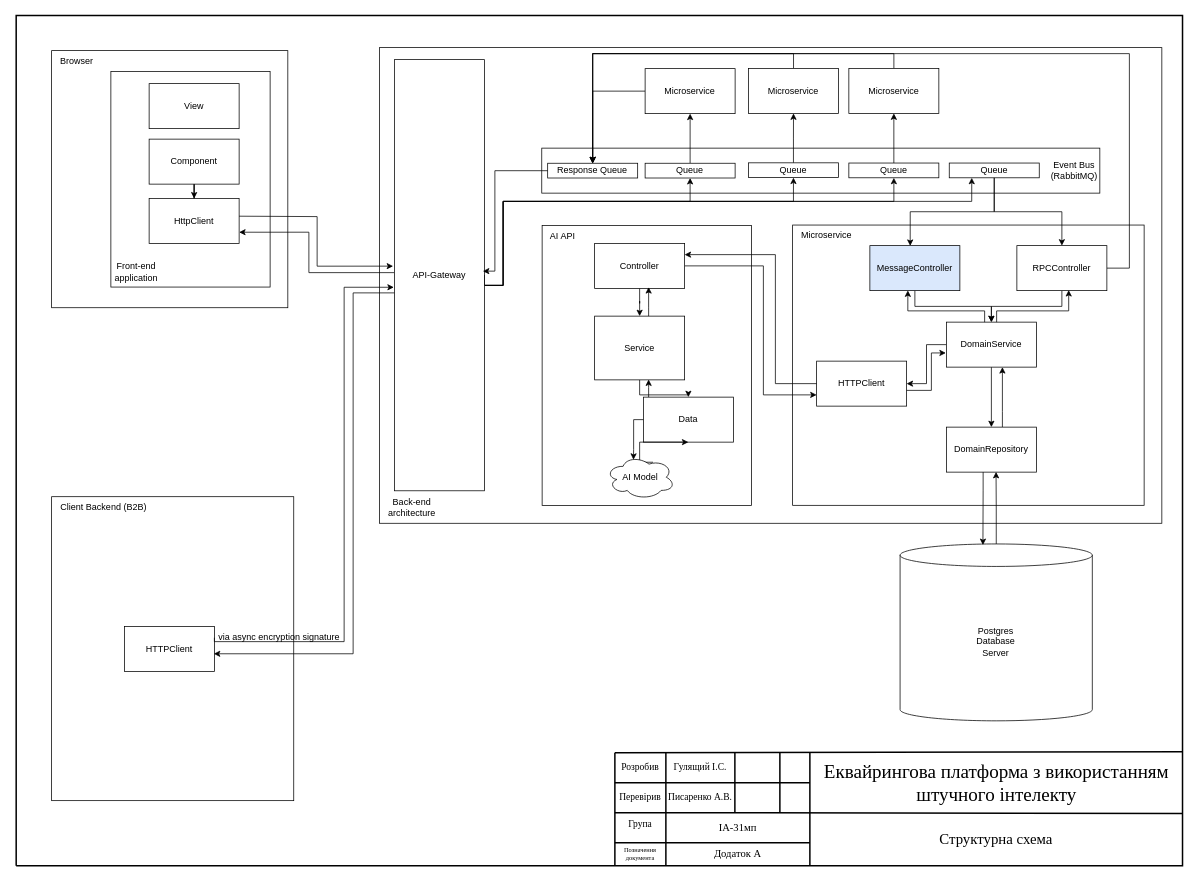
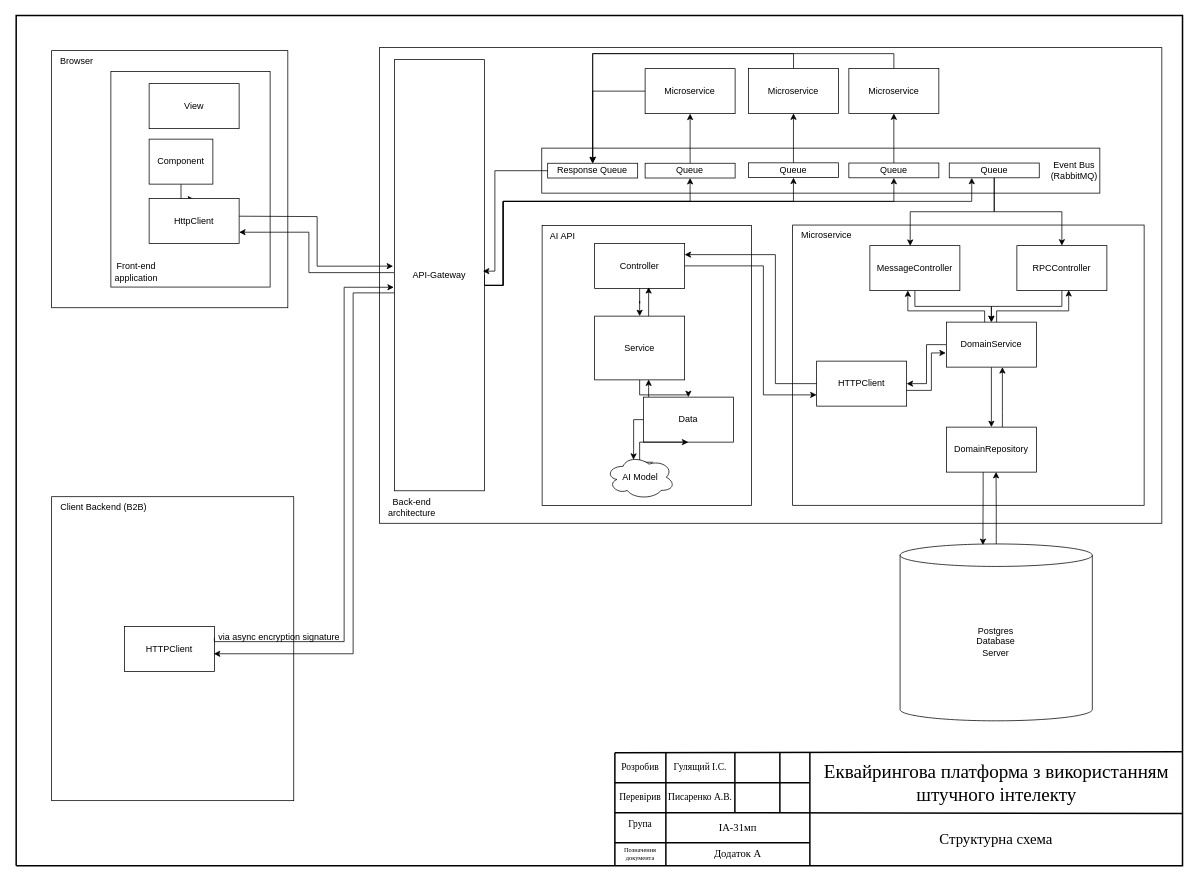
edge "RPCController" -> "Response Queue": removed
node "Component": size 90x45 -> 64x45
node "MessageController": fillcolor #dae8fc -> #ffffff
